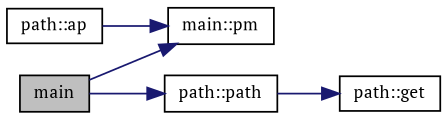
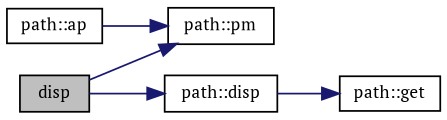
node "main::pm": label "main::pm" -> "path::pm"
node "main": label "main" -> "disp"
node "path::path": label "path::path" -> "path::disp"
